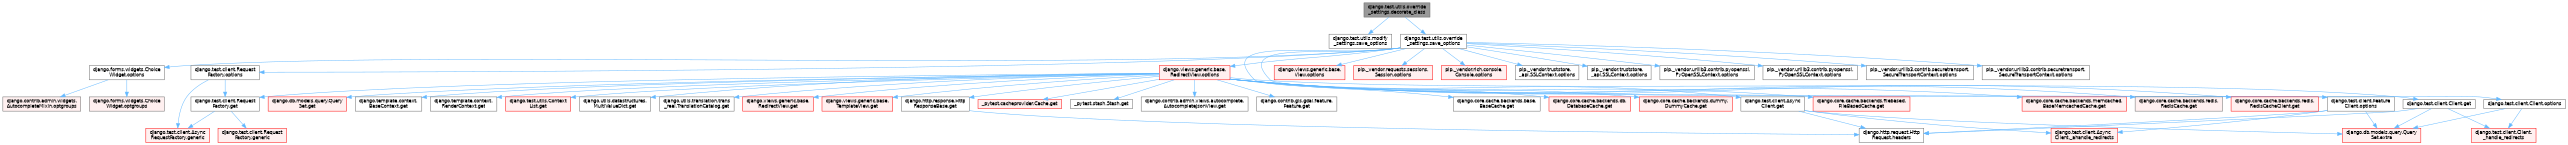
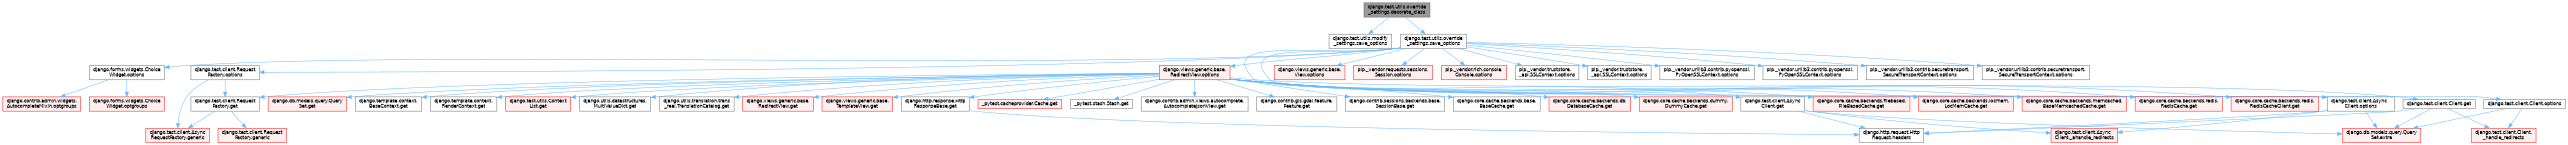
node "django.contrib.admin.widgets. AutocompleteMixin.optgroups": color grey40 -> red
node "django.forms.widgets.Choice Widget.optgroups": color grey40 -> red
node "django.contrib.sessions.backends.base. SessionBase.get": added
node "django.core.cache.backends.locmem. LocMemCache.get": added
node "django.core.cache.backends.redis. RedisCache.get": color grey40 -> red
node "django.test.client.Feature Client.options": label "django.test.client.Feature Client.options" -> "django.test.client.Async Client.options"
